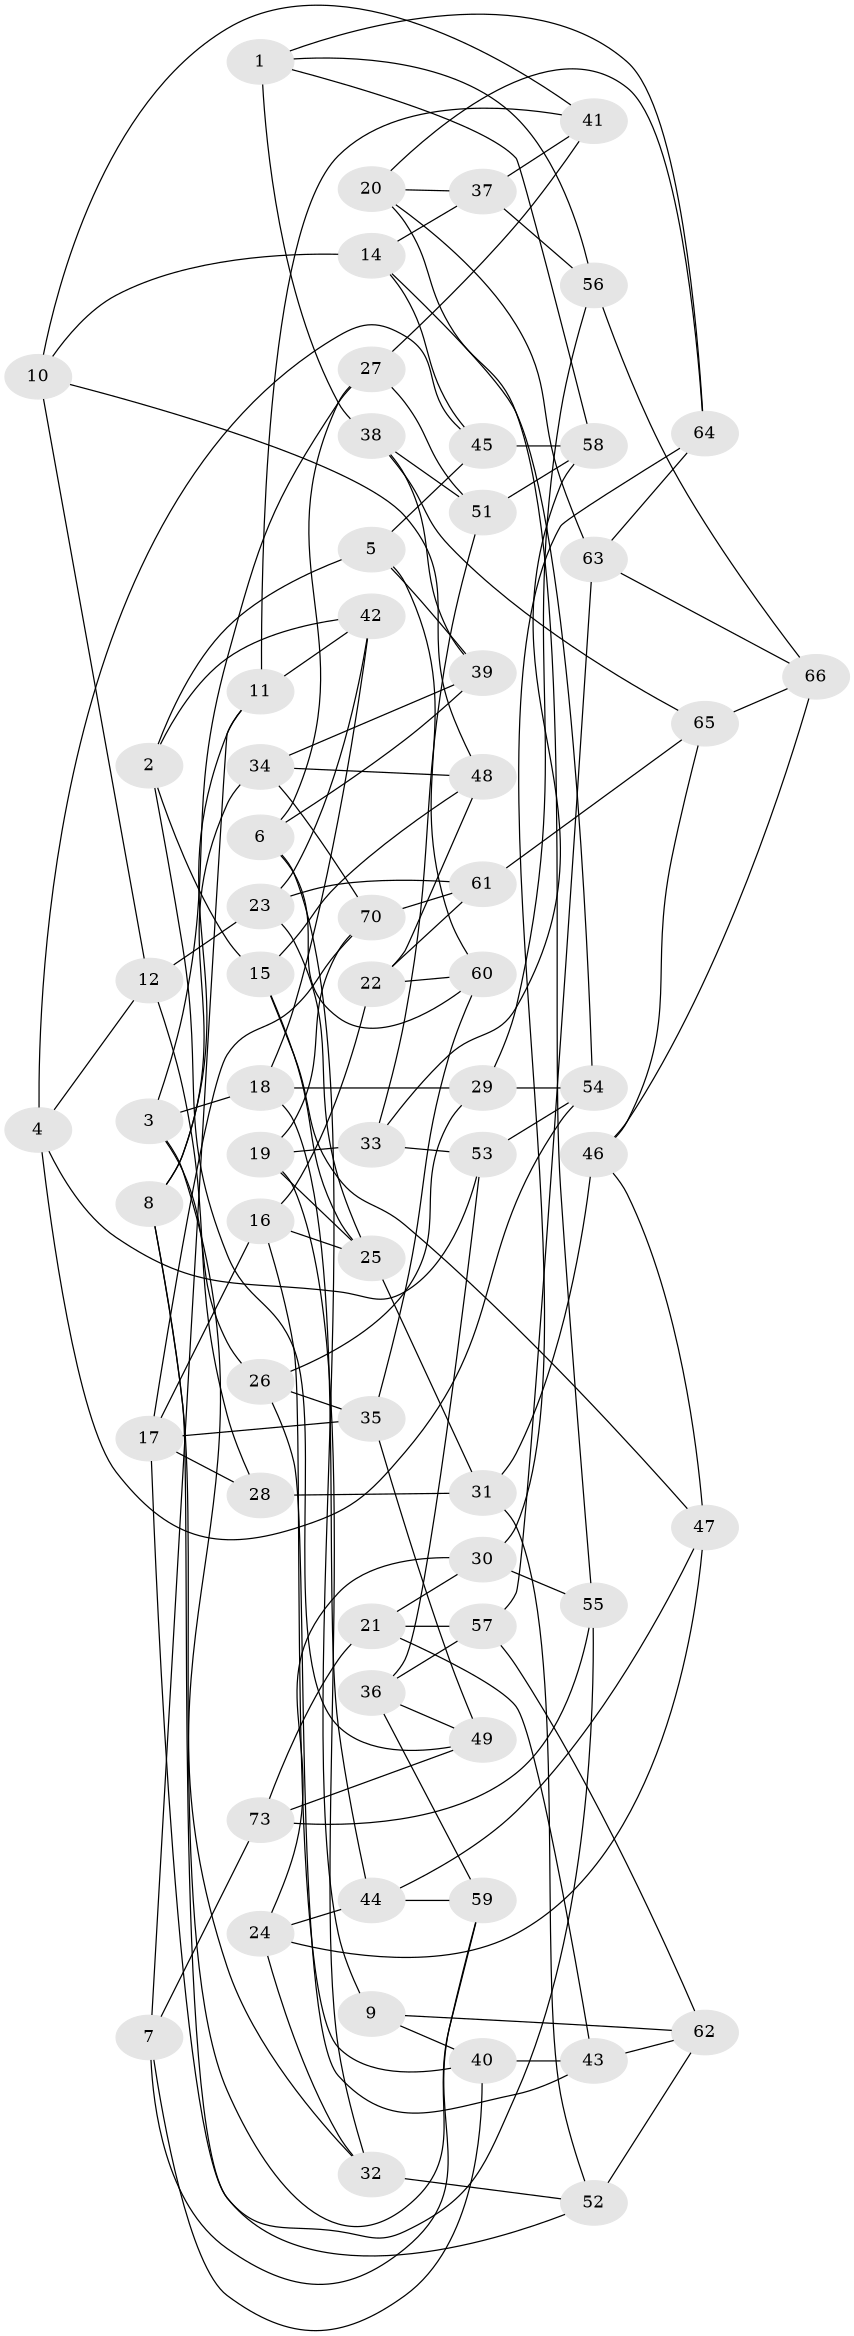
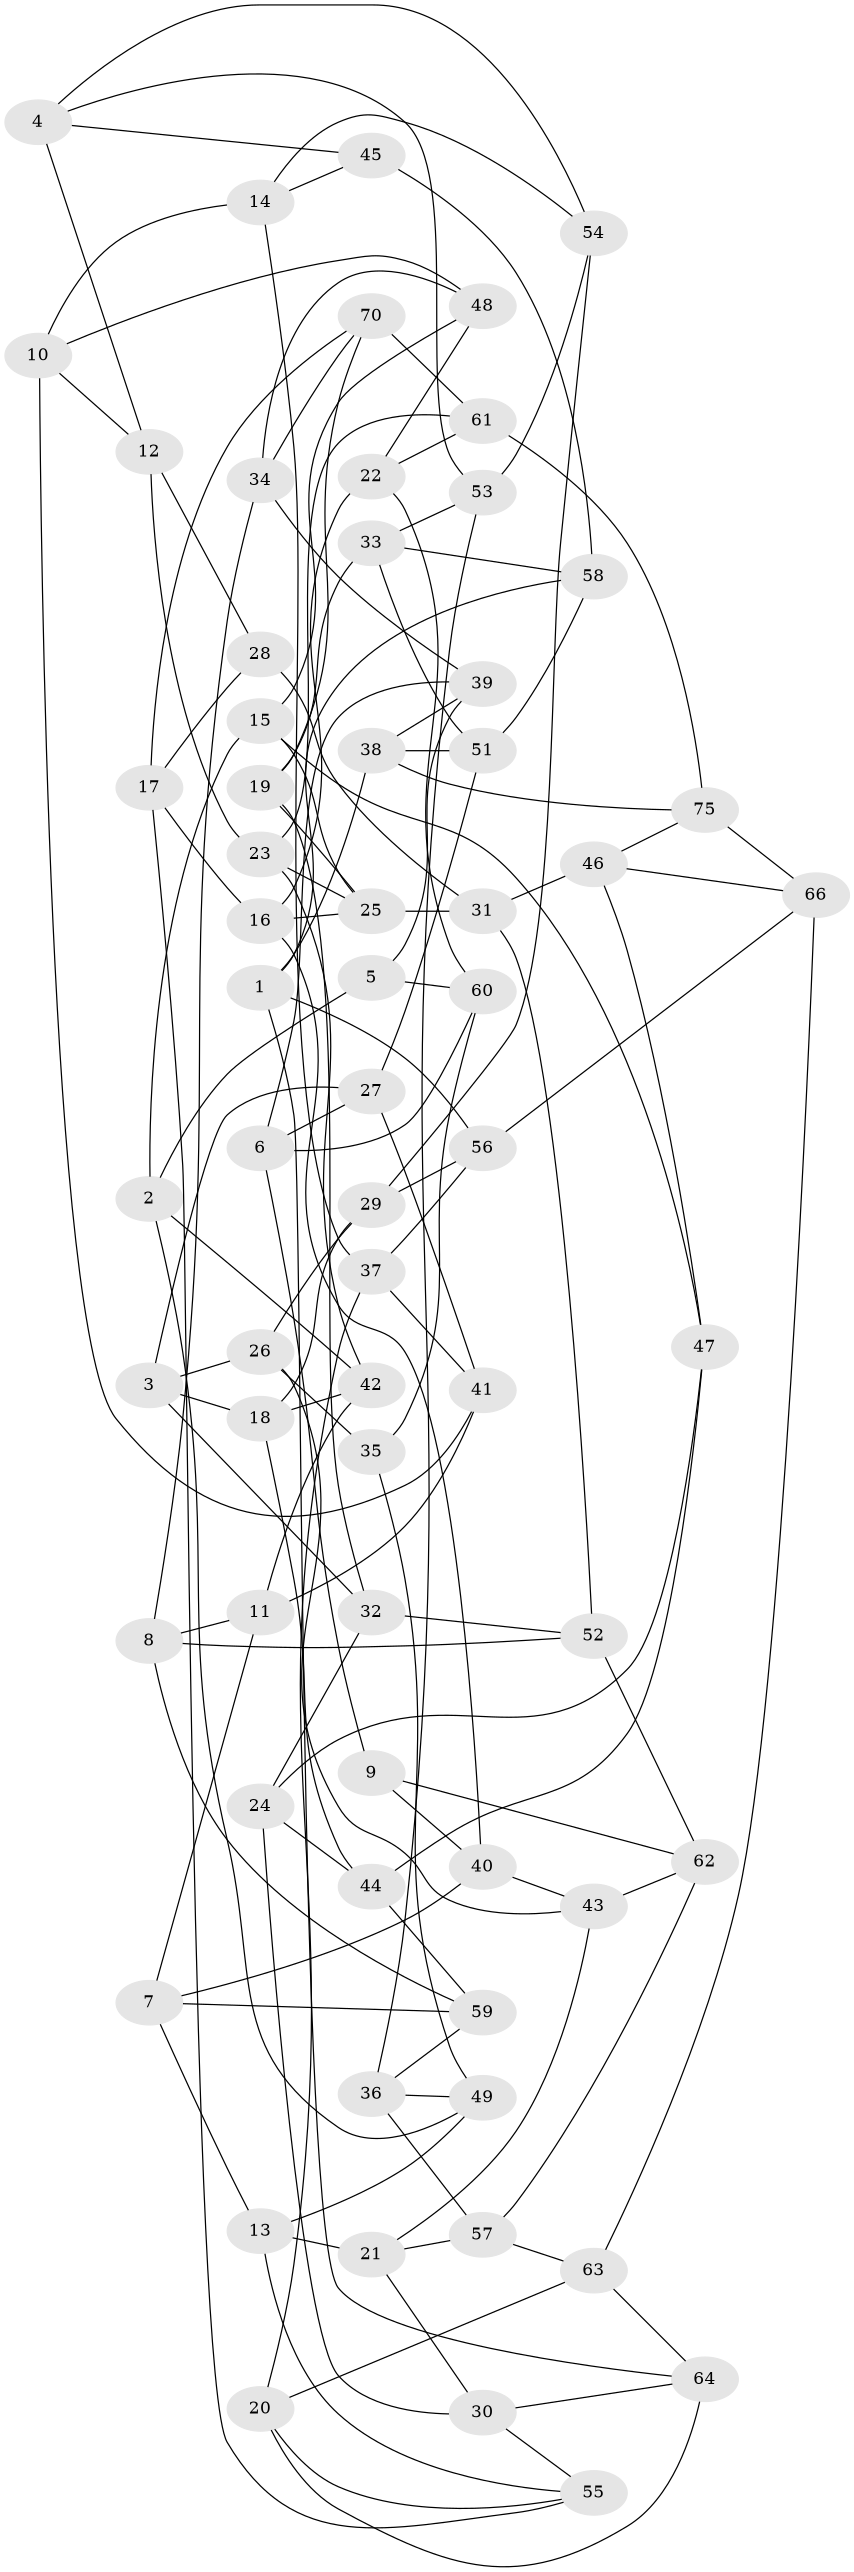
edge "45" -- "5": removed
node "65": label "65" -> "75"
edge "35" -- "17": removed
node "73": label "73" -> "13"
